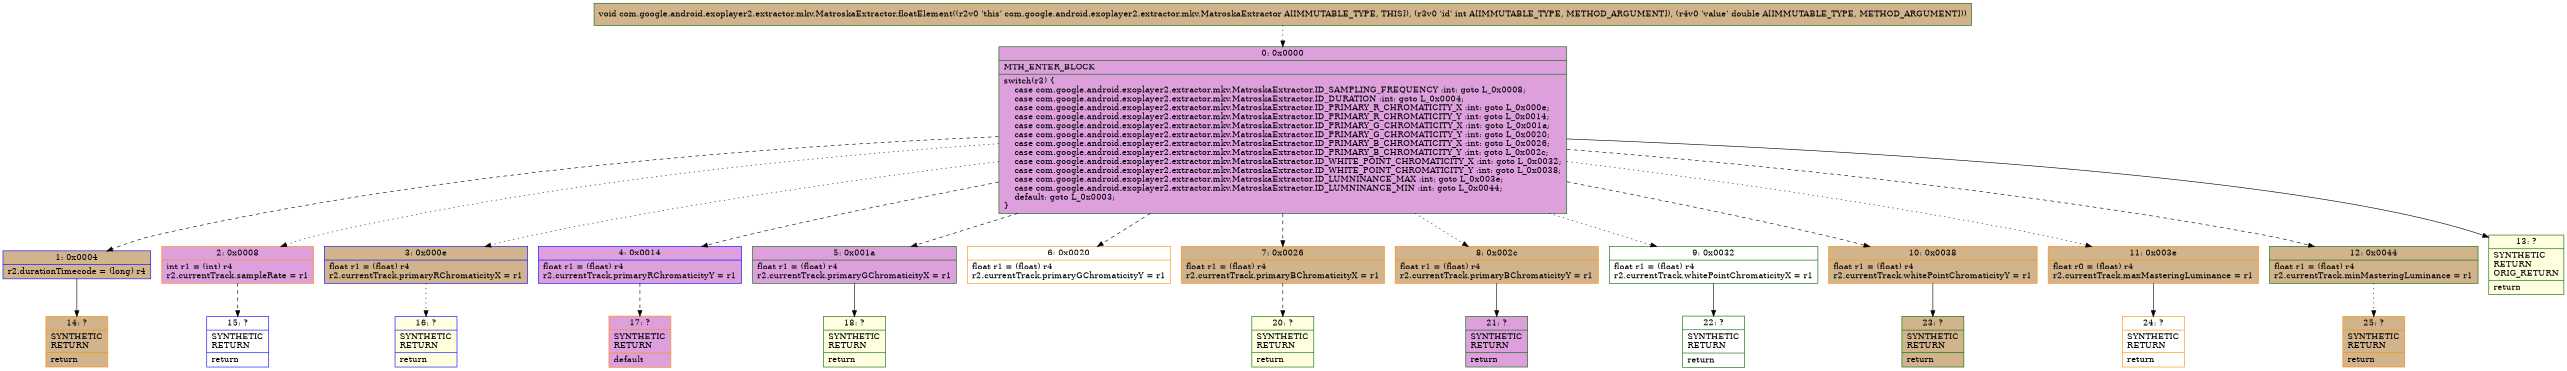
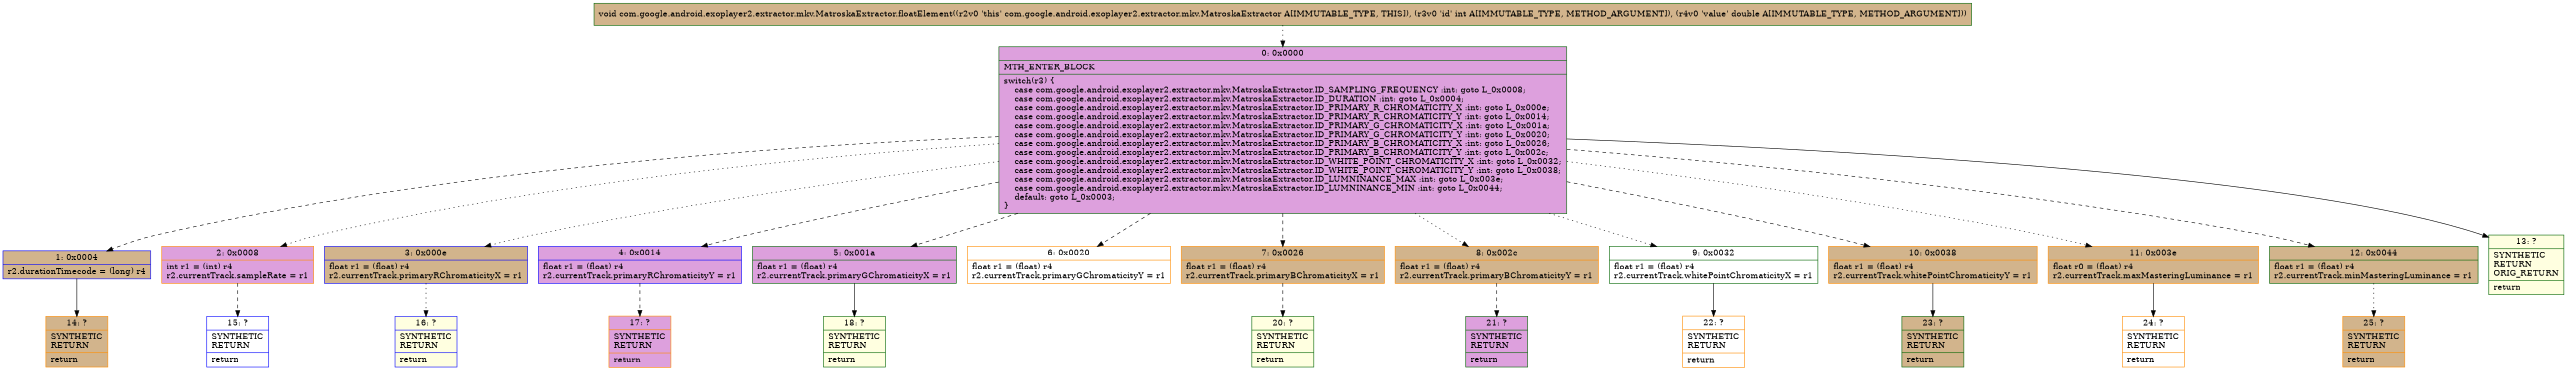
edge "8: 0x002c" -> "21: ?": style solid -> dashed
node "22: ?": color darkgreen -> darkorange
node "17: ?": text "default" -> "return"
